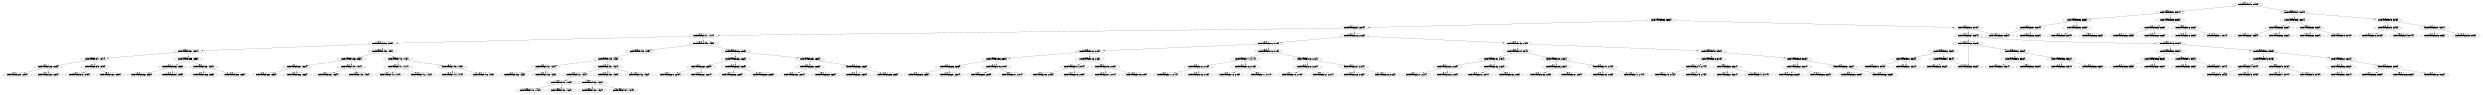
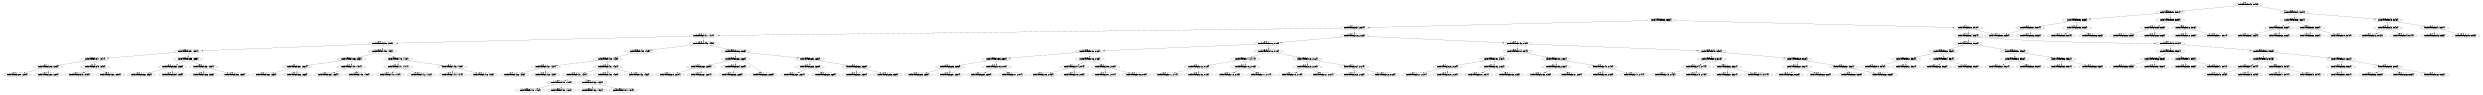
edge "Node{data=[5926, 5926]}" -> "Node{data=[5925, 5925]}": now "Node{data=[5926, 5926]}" -> "Node{data=[5922, 5922]}"
edge "Node{data=[2684, 2684]}" -> "Node{data=[2685, 2685]}": now "Node{data=[2682, 2682]}" -> "Node{data=[2685, 2685]}"
